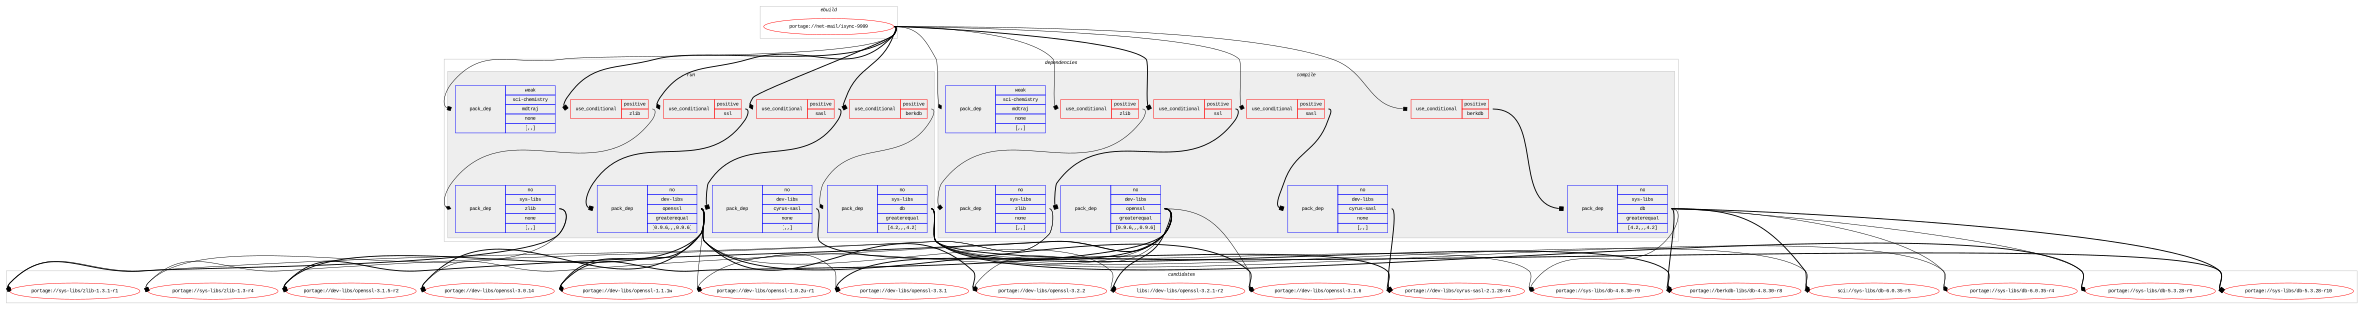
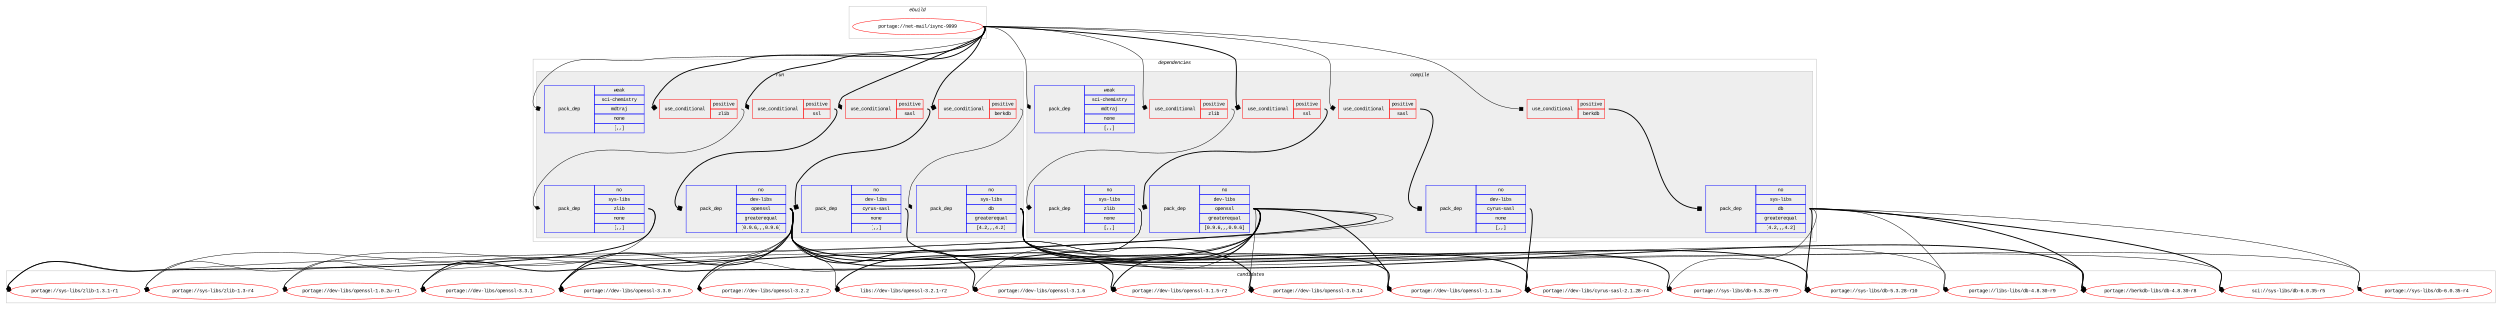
node "portage://dev-libs/openssl-3.3.0": added
node "portage://sys-libs/db-4.8.30-r9": label "portage://sys-libs/db-4.8.30-r9" -> "portage://libs-libs/db-4.8.30-r9"
